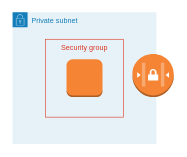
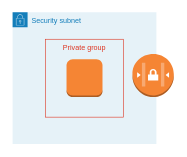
node "Private subnet": label "Private subnet" -> "Security subnet"
node "Security group": label "Security group" -> "Private group"
